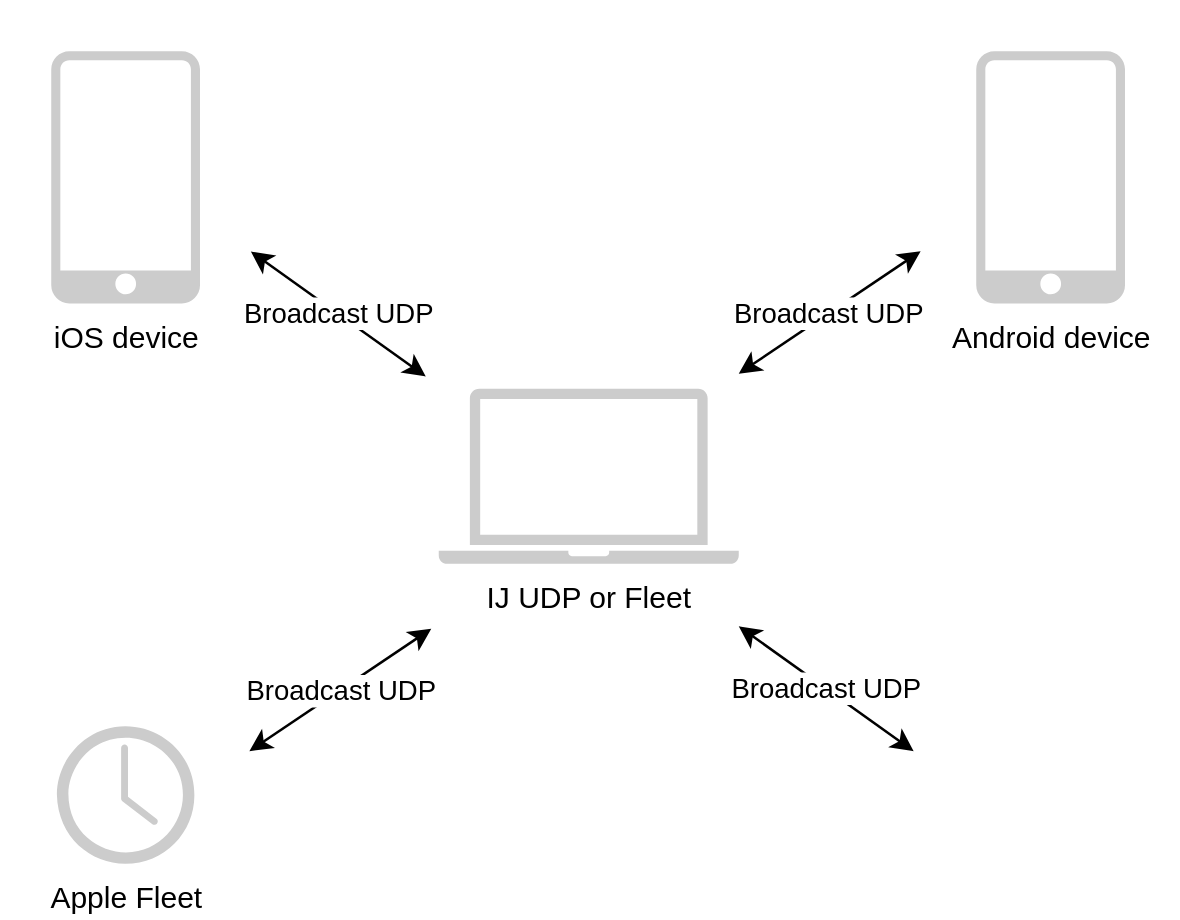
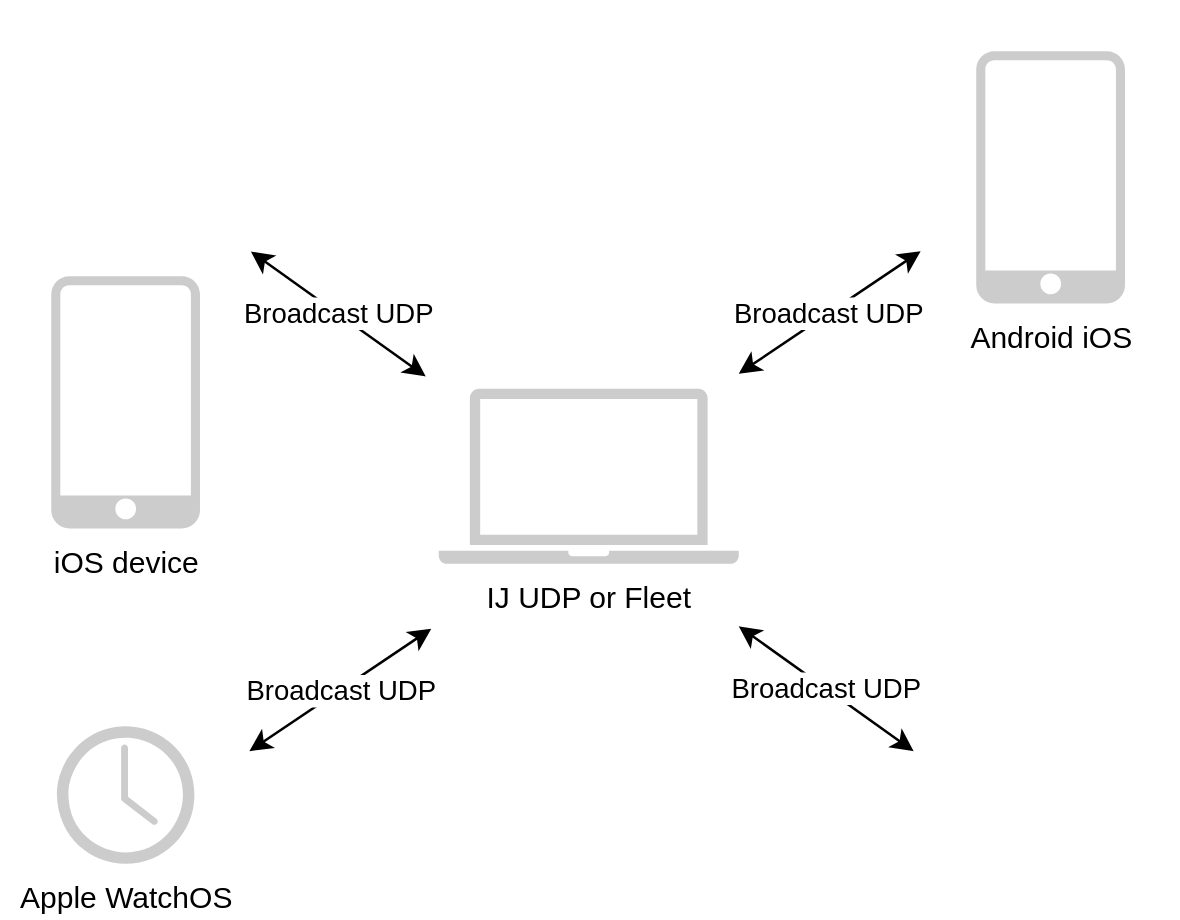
node "iOS device": moved (126, 177) -> (126, 402)
node "Android device": label "Android device" -> "Android iOS"
node "Apple Fleet": label "Apple Fleet" -> "Apple WatchOS"
